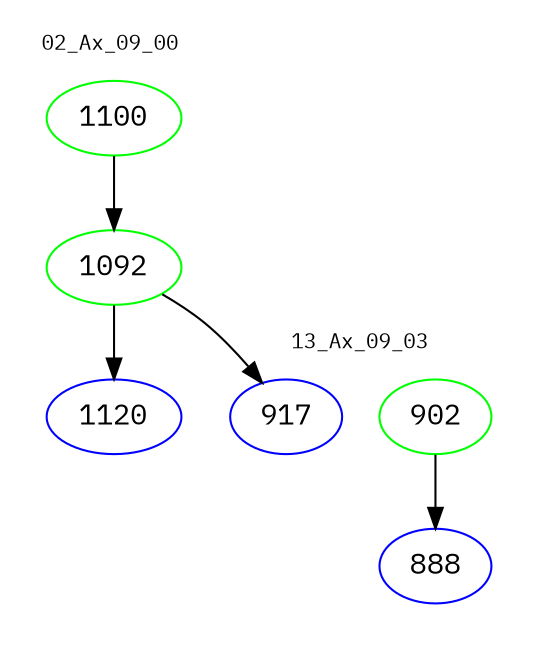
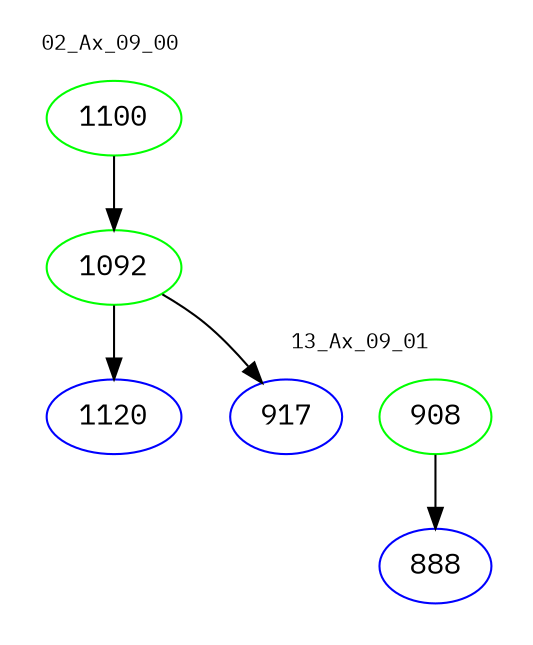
cluster "13_Ax_09_03": label "13_Ax_09_03" -> "13_Ax_09_01"
node "902": label "902" -> "908"
